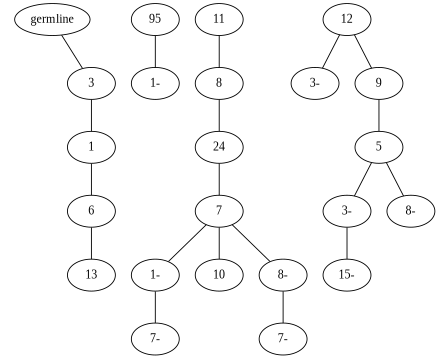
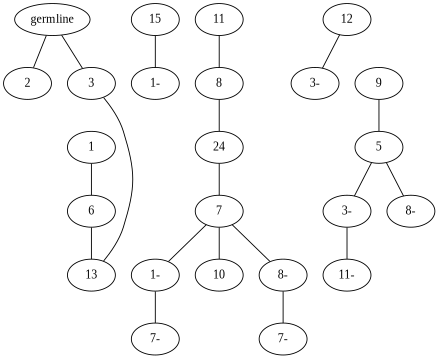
node "95": label "95" -> "15"
edge "12" -- "9": removed
node "2": added
edge "3" -- "1": now "3" -- "13"
node "15-": label "15-" -> "11-"
